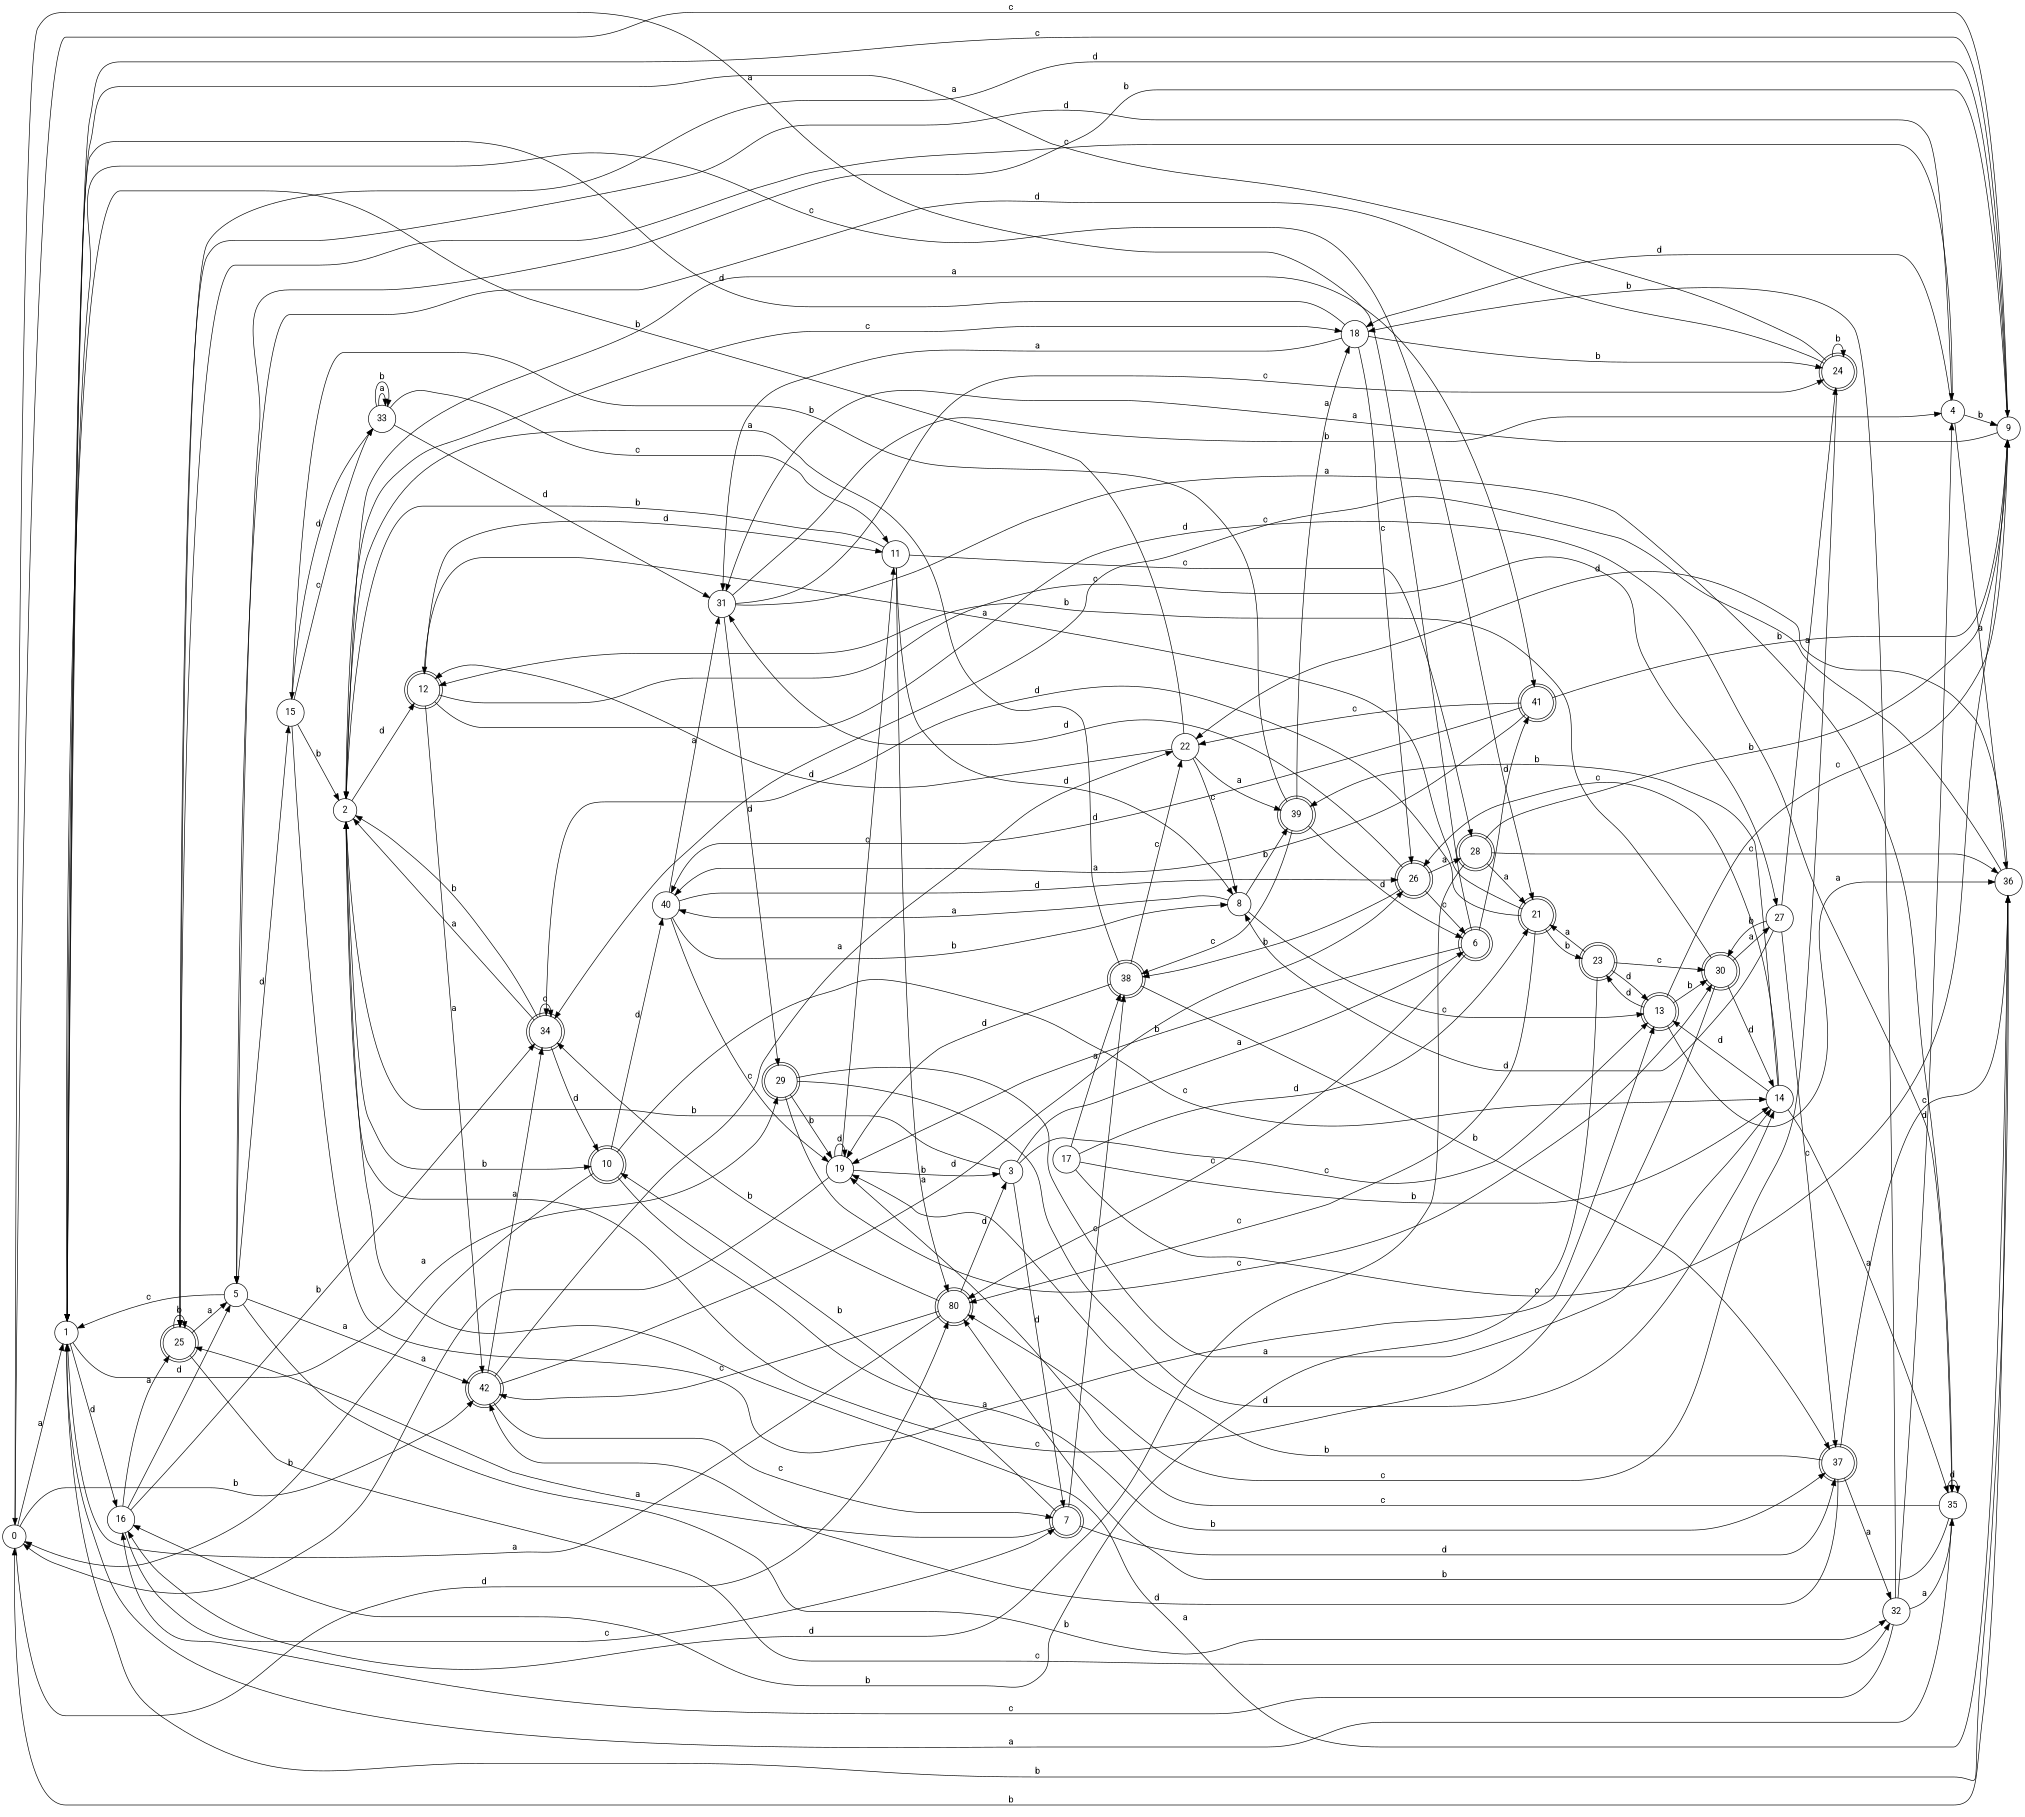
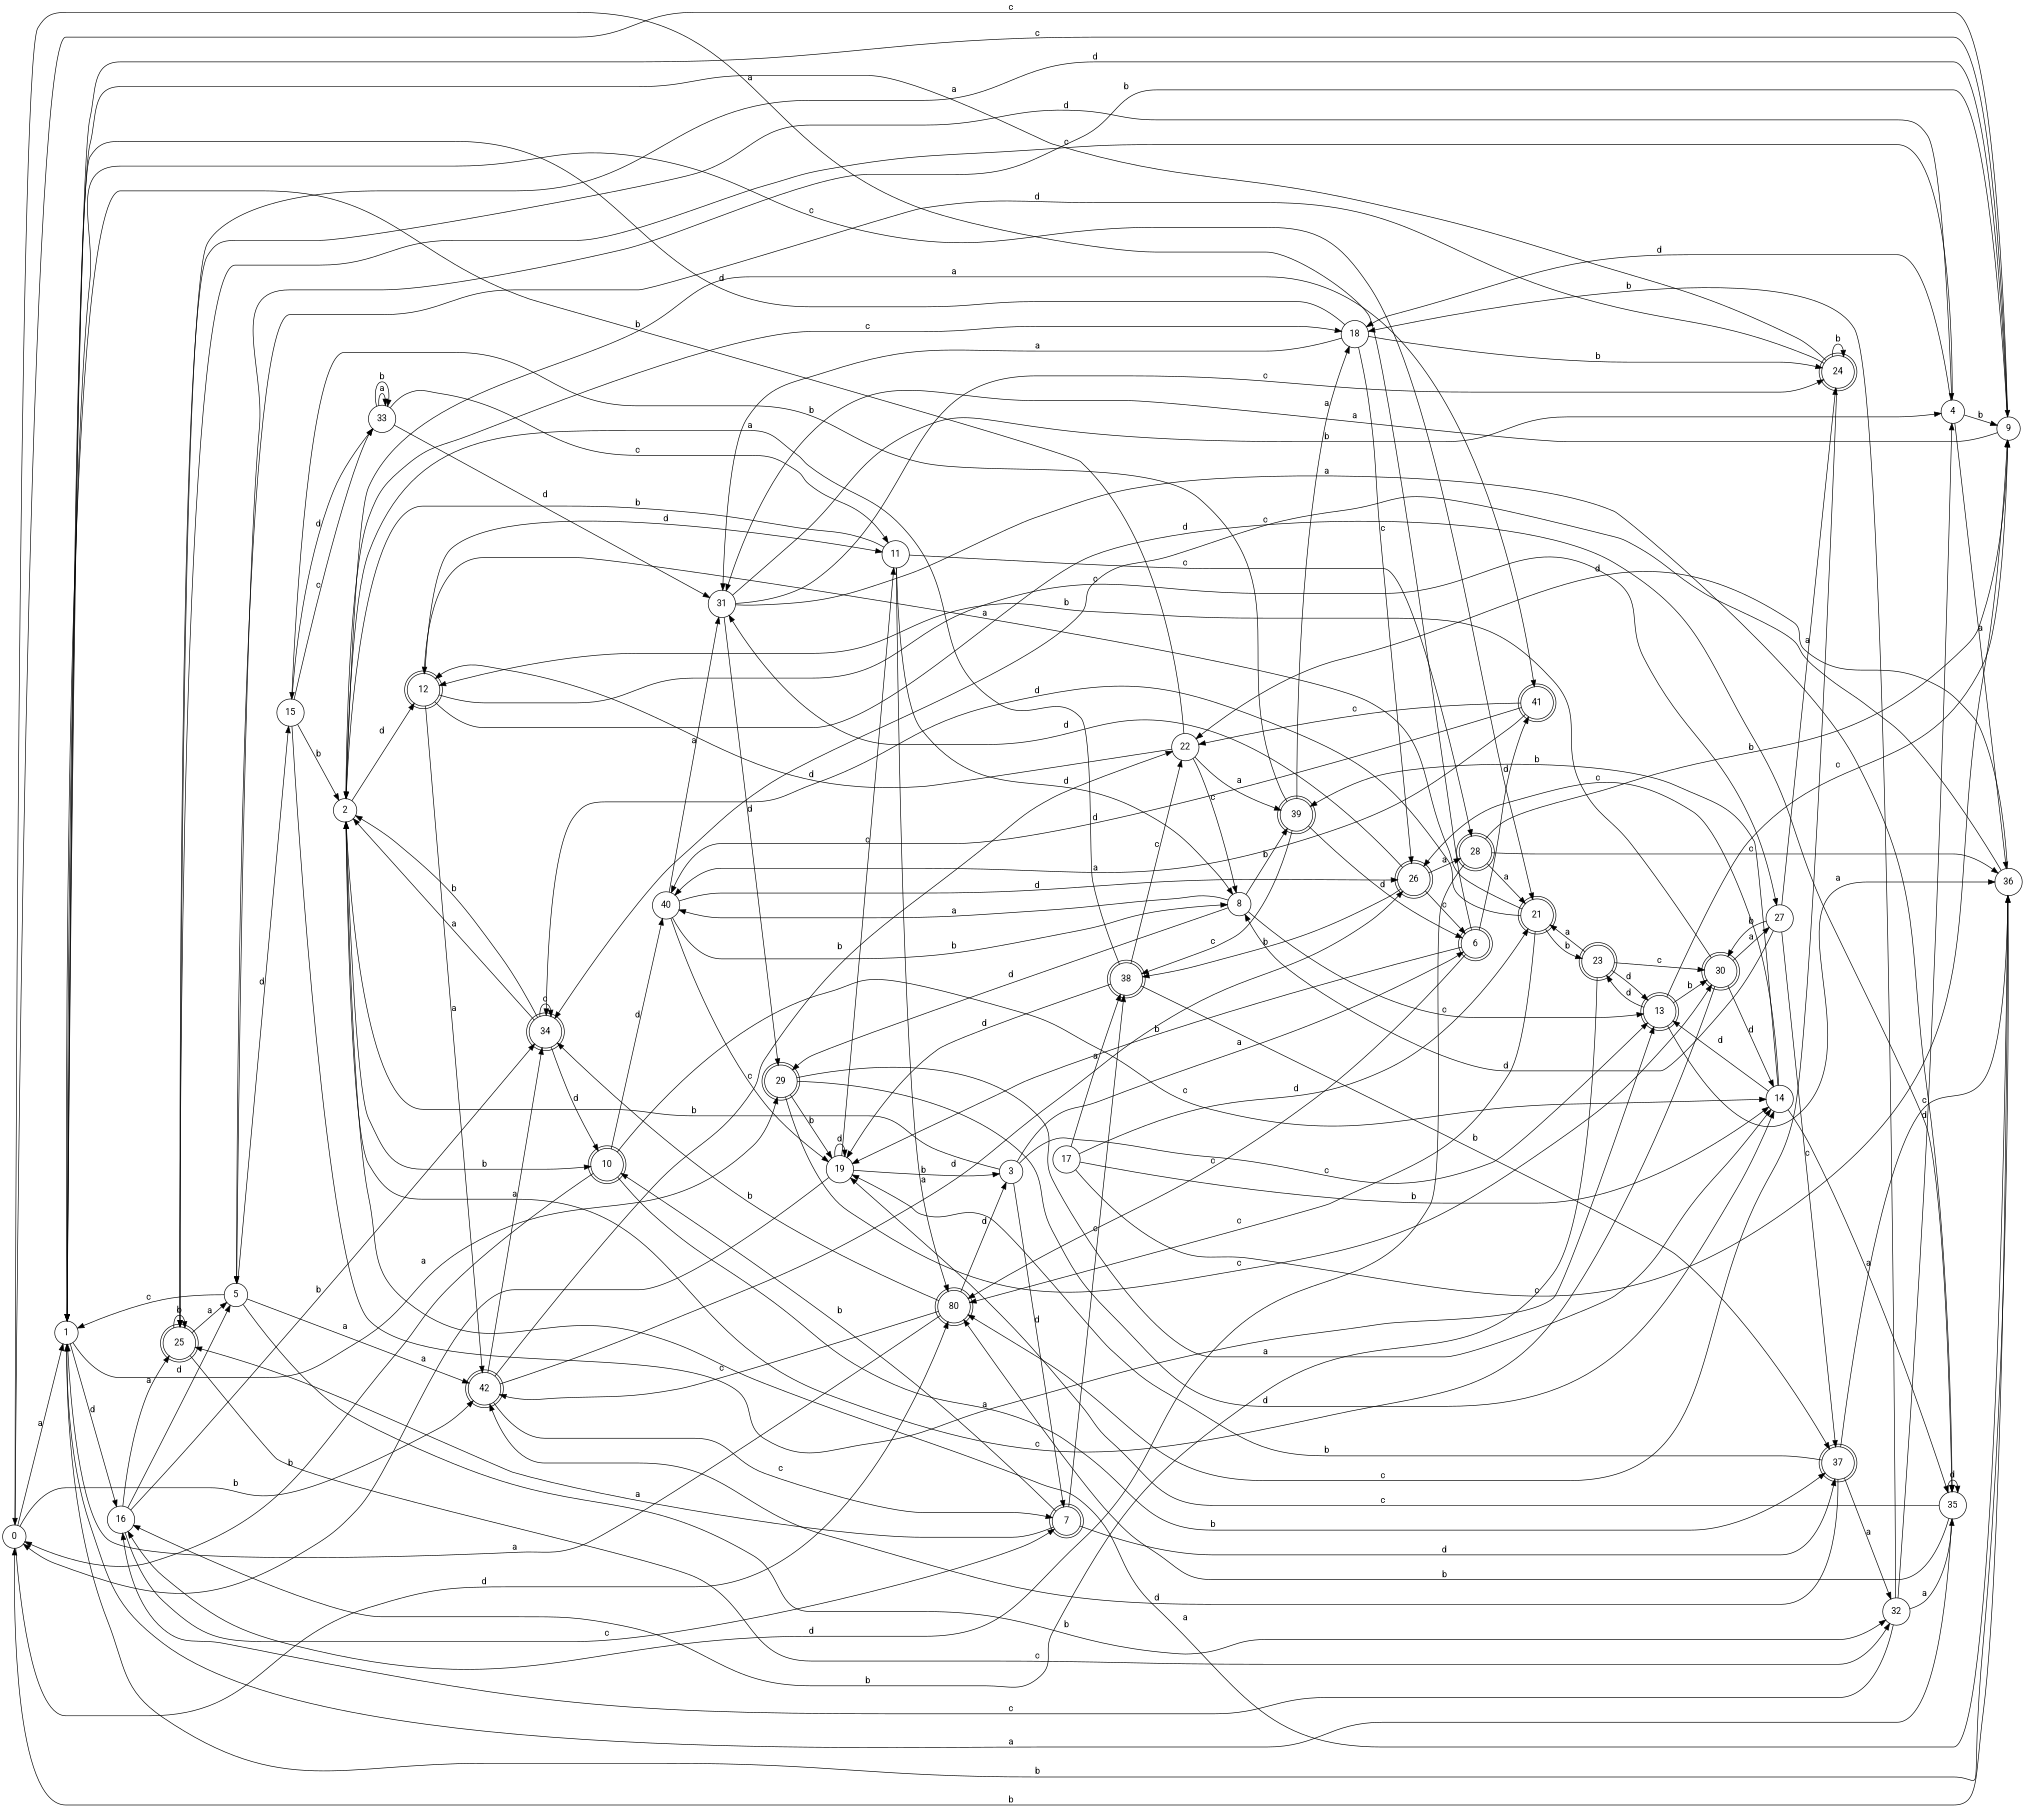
edge "41" -> "9": removed, label "b"
edge "42" -> "22": label "a" -> "b"
edge "8" -> "29": added, label "d"
